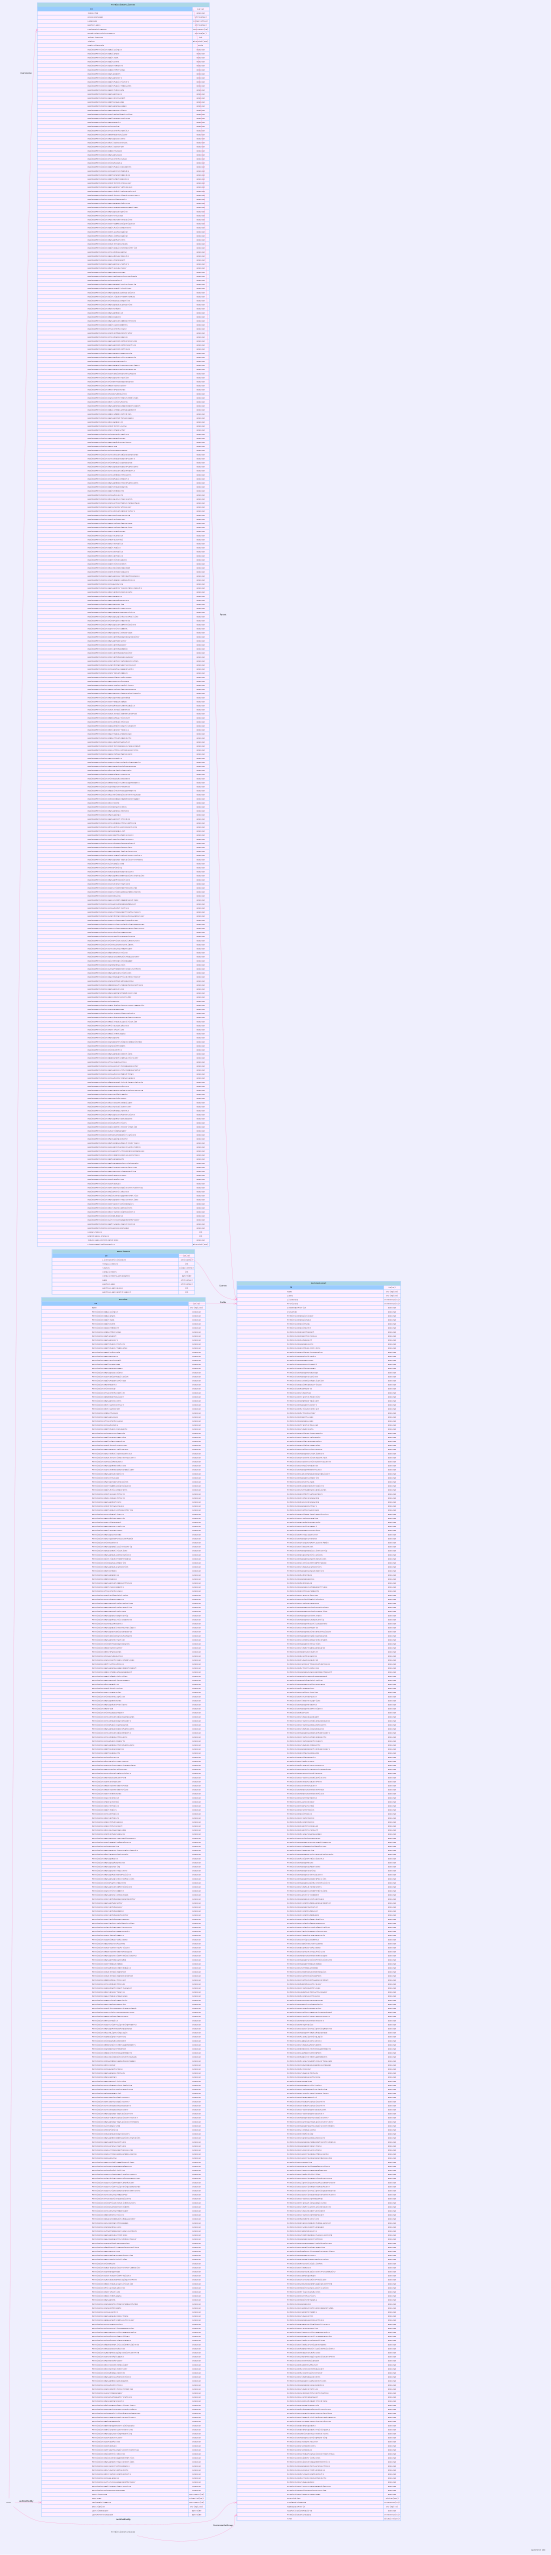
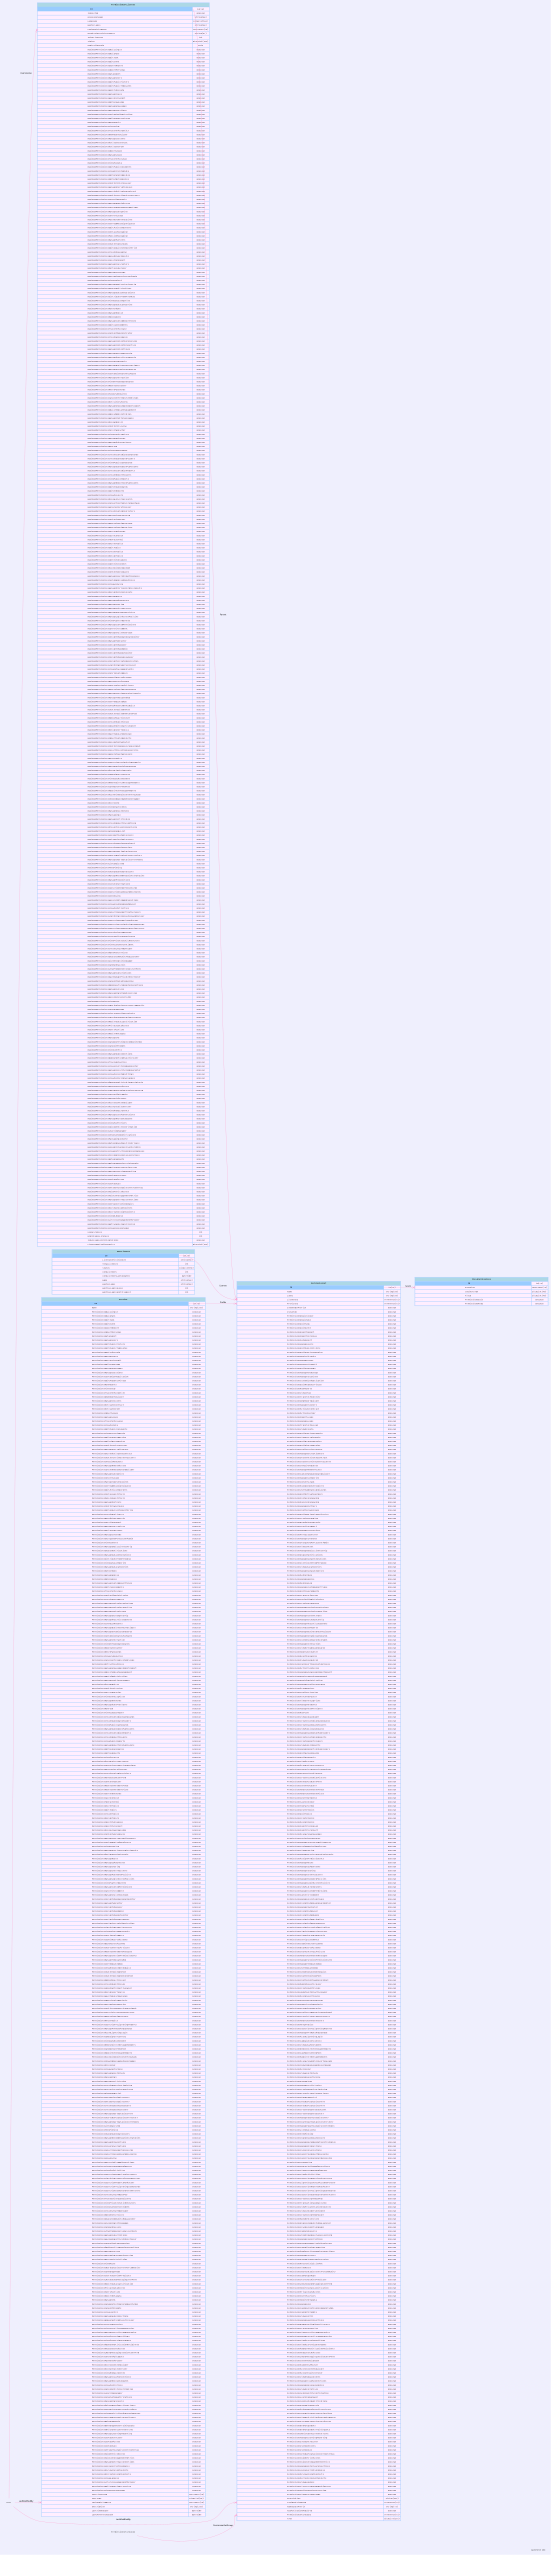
node "FieldPermissions": added
